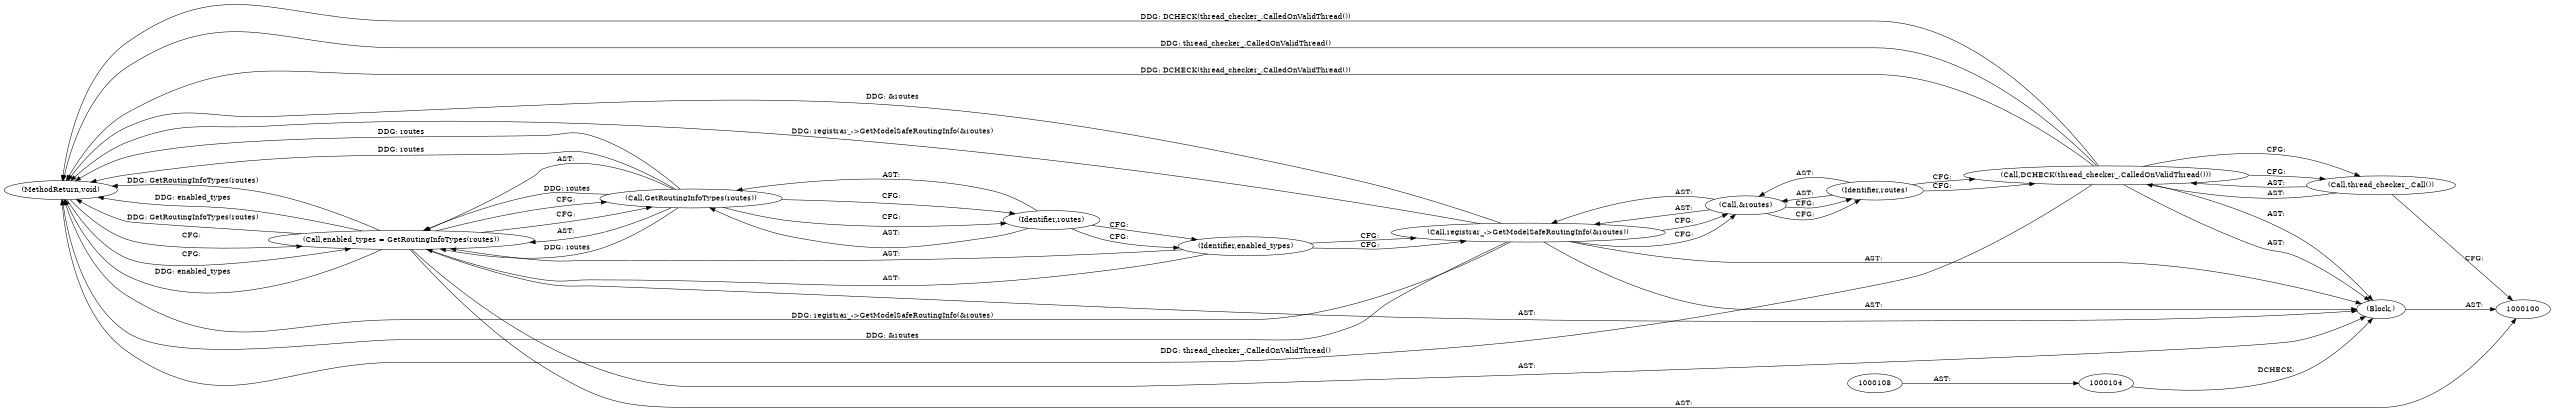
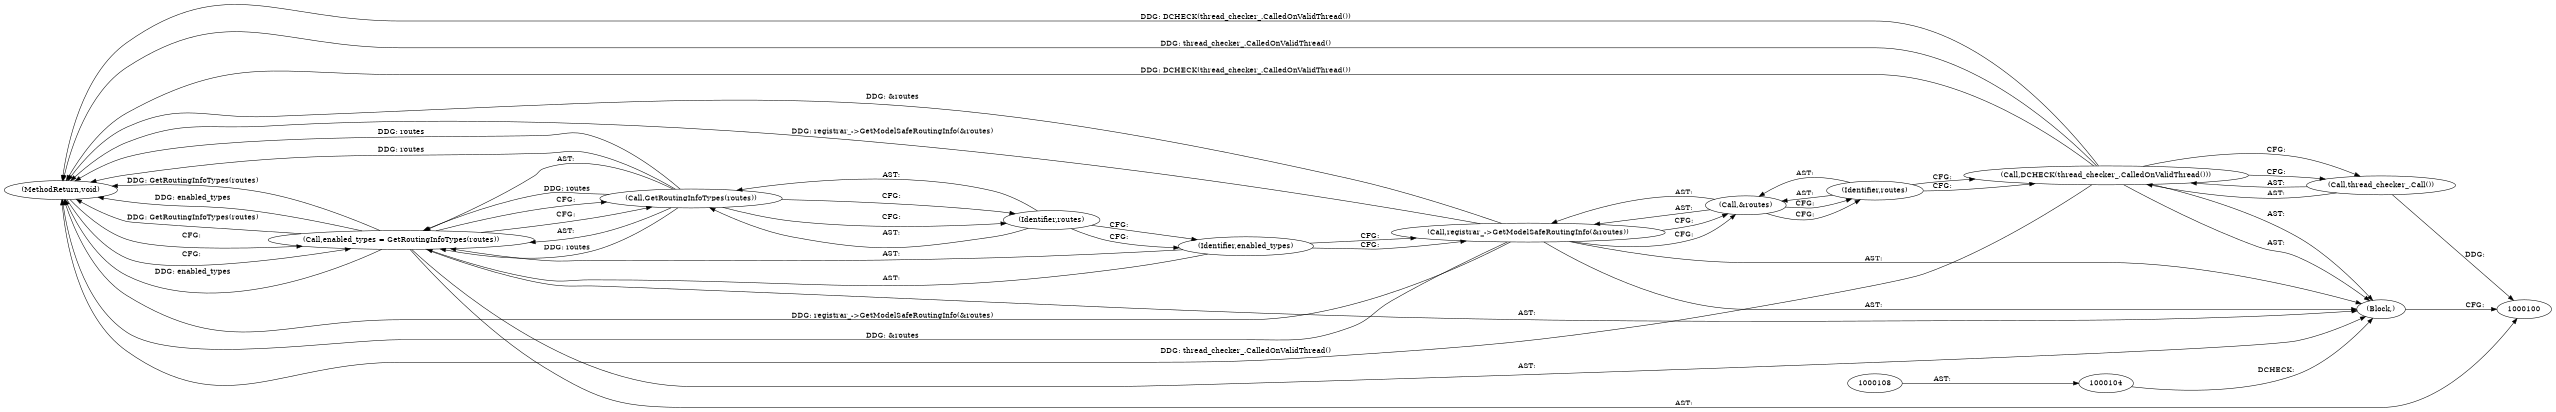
edge "(Call,thread_checker_.Call())" -> "1000100": label "CFG: " -> "DDG: "
edge "(Block,)" -> "1000100": label "AST: " -> "CFG: "
